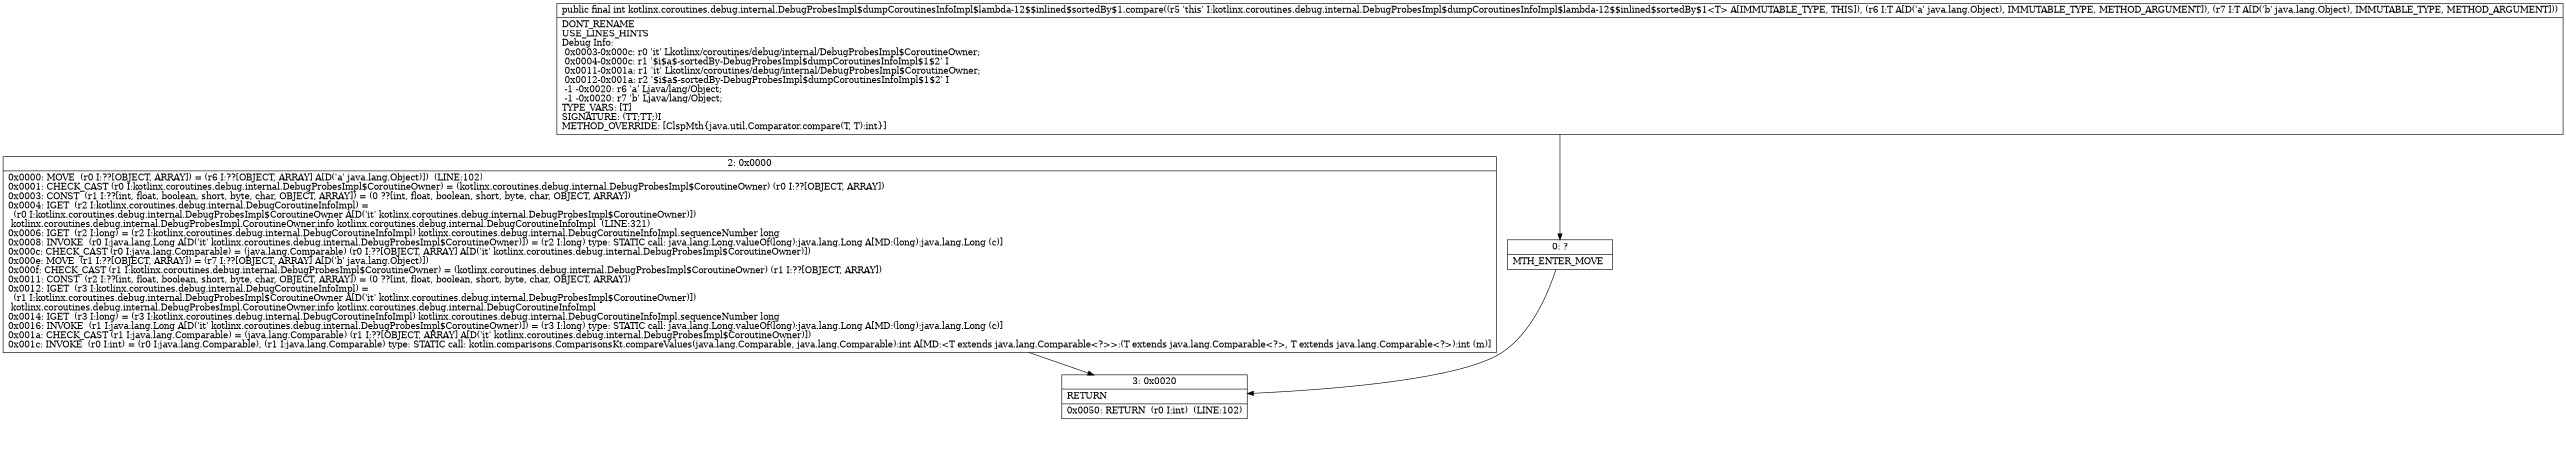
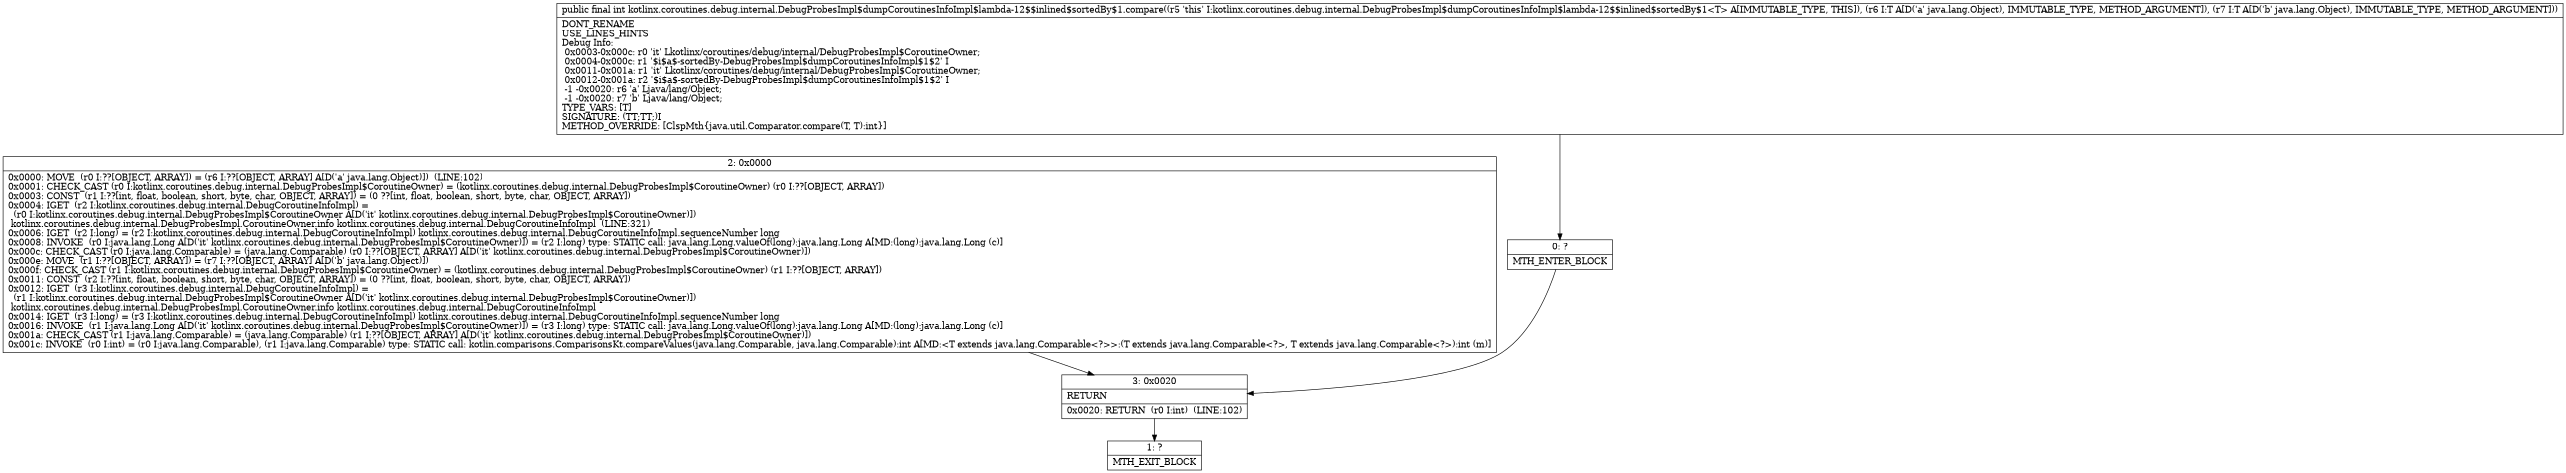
node "0: ?": text "MTH_ENTER_MOVE" -> "MTH_ENTER_BLOCK"
node "3: 0x0020": text "0x0050: RETURN  (r0 I:int)  (LINE:102)" -> "0x0020: RETURN  (r0 I:int)  (LINE:102)"
node "1: ?": added
